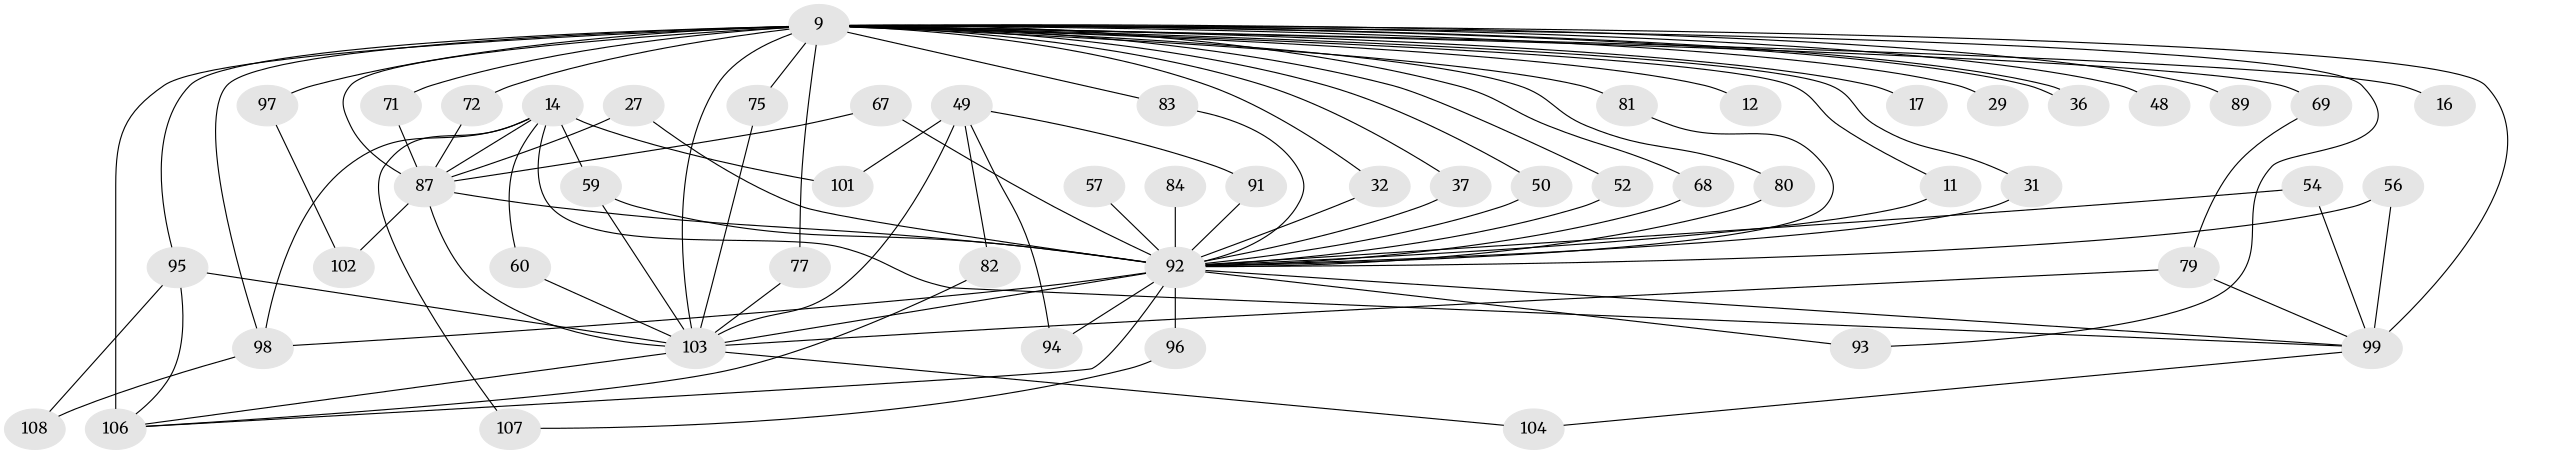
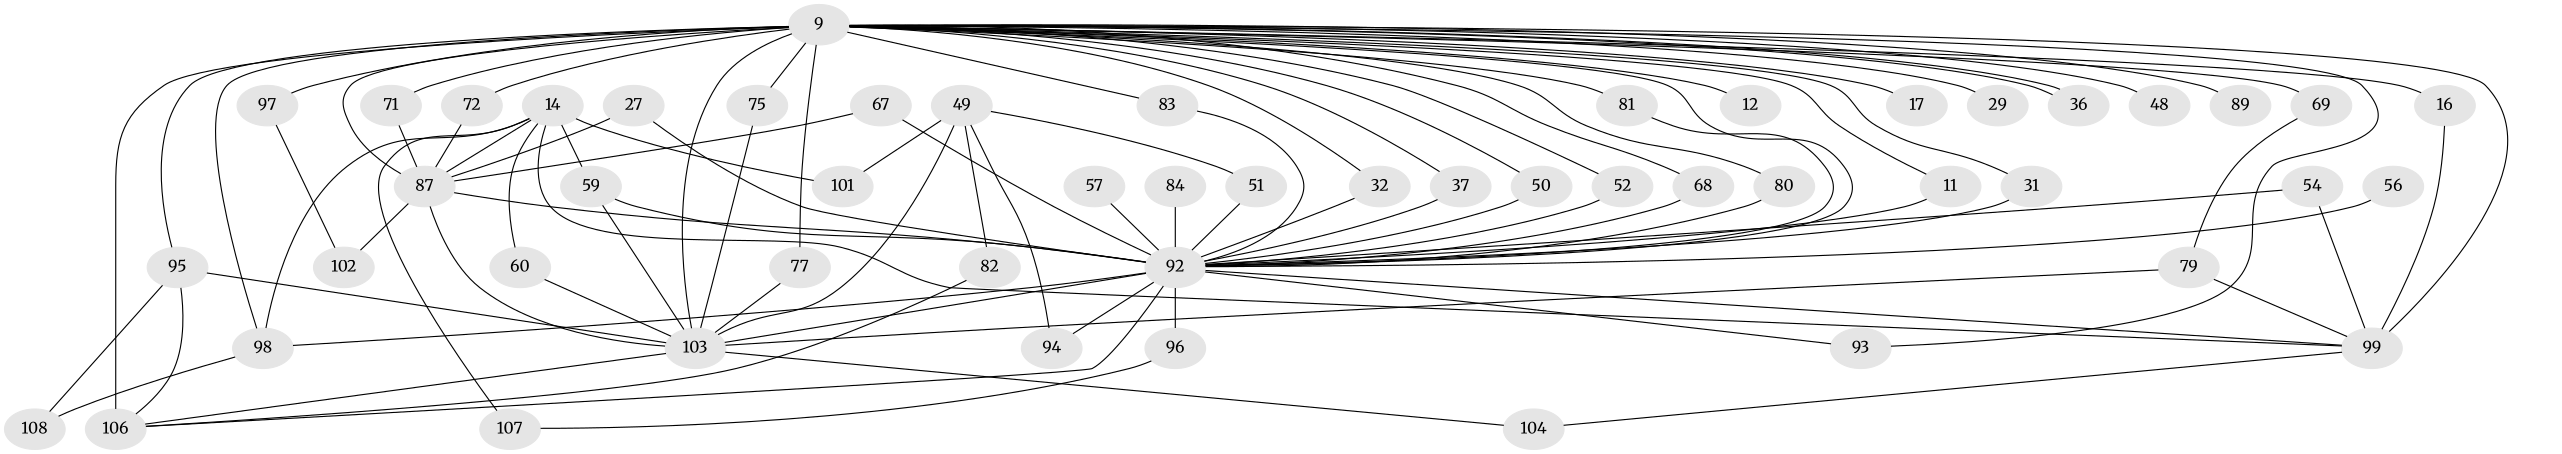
edge "9" -- "92": added
node "91": label "91" -> "51"
edge "56" -- "99": now "16" -- "99"
